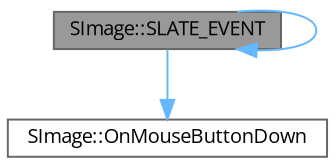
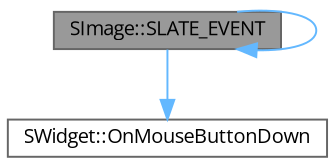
node "SImage::OnMouseButtonDown": label "SImage::OnMouseButtonDown" -> "SWidget::OnMouseButtonDown"
